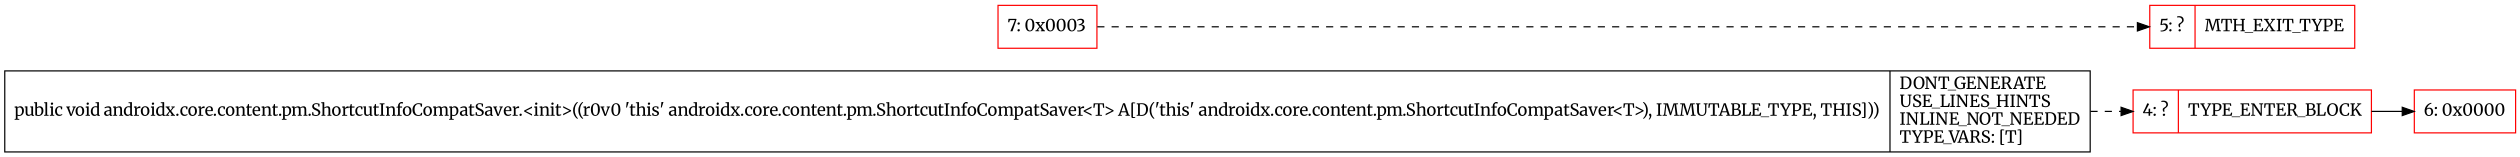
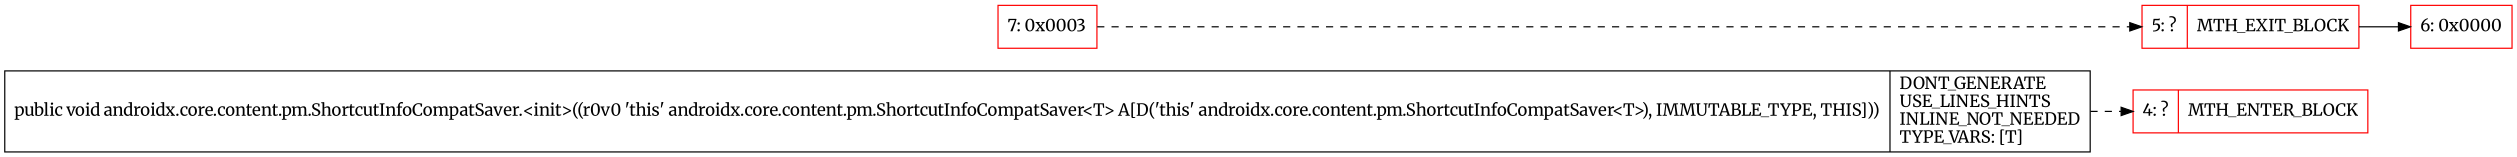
node "5: ?": text "MTH_EXIT_TYPE" -> "MTH_EXIT_BLOCK"
node "4: ?": text "TYPE_ENTER_BLOCK" -> "MTH_ENTER_BLOCK"
edge "4: ?" -> "6: 0x0000": now "5: ?" -> "6: 0x0000"
